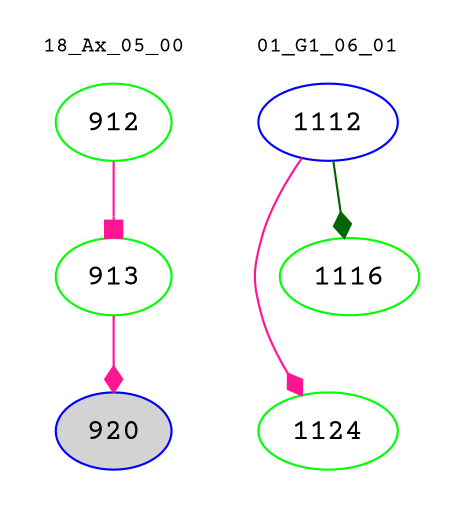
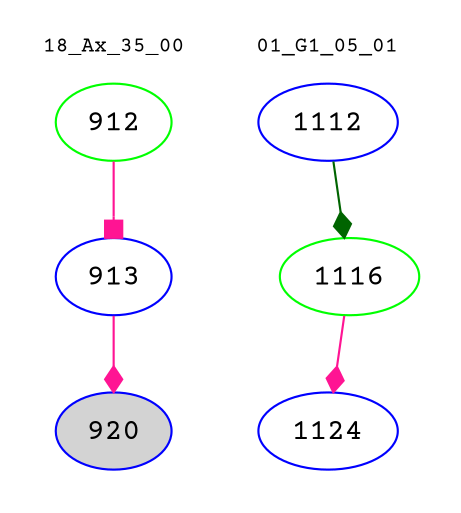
cluster "18_Ax_05_00": label "18_Ax_05_00" -> "18_Ax_35_00"
cluster "01_G1_06_01": label "01_G1_06_01" -> "01_G1_05_01"
edge "1112" -> "1124": now "1116" -> "1124"
node "913": color green -> blue
node "1124": color green -> blue
